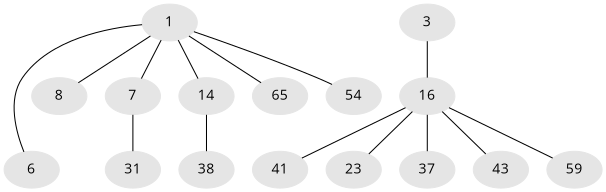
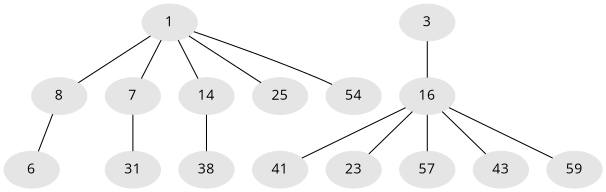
edge "1" -- "6": now "8" -- "6"
node "65": label "65" -> "25"
node "37": label "37" -> "57"
